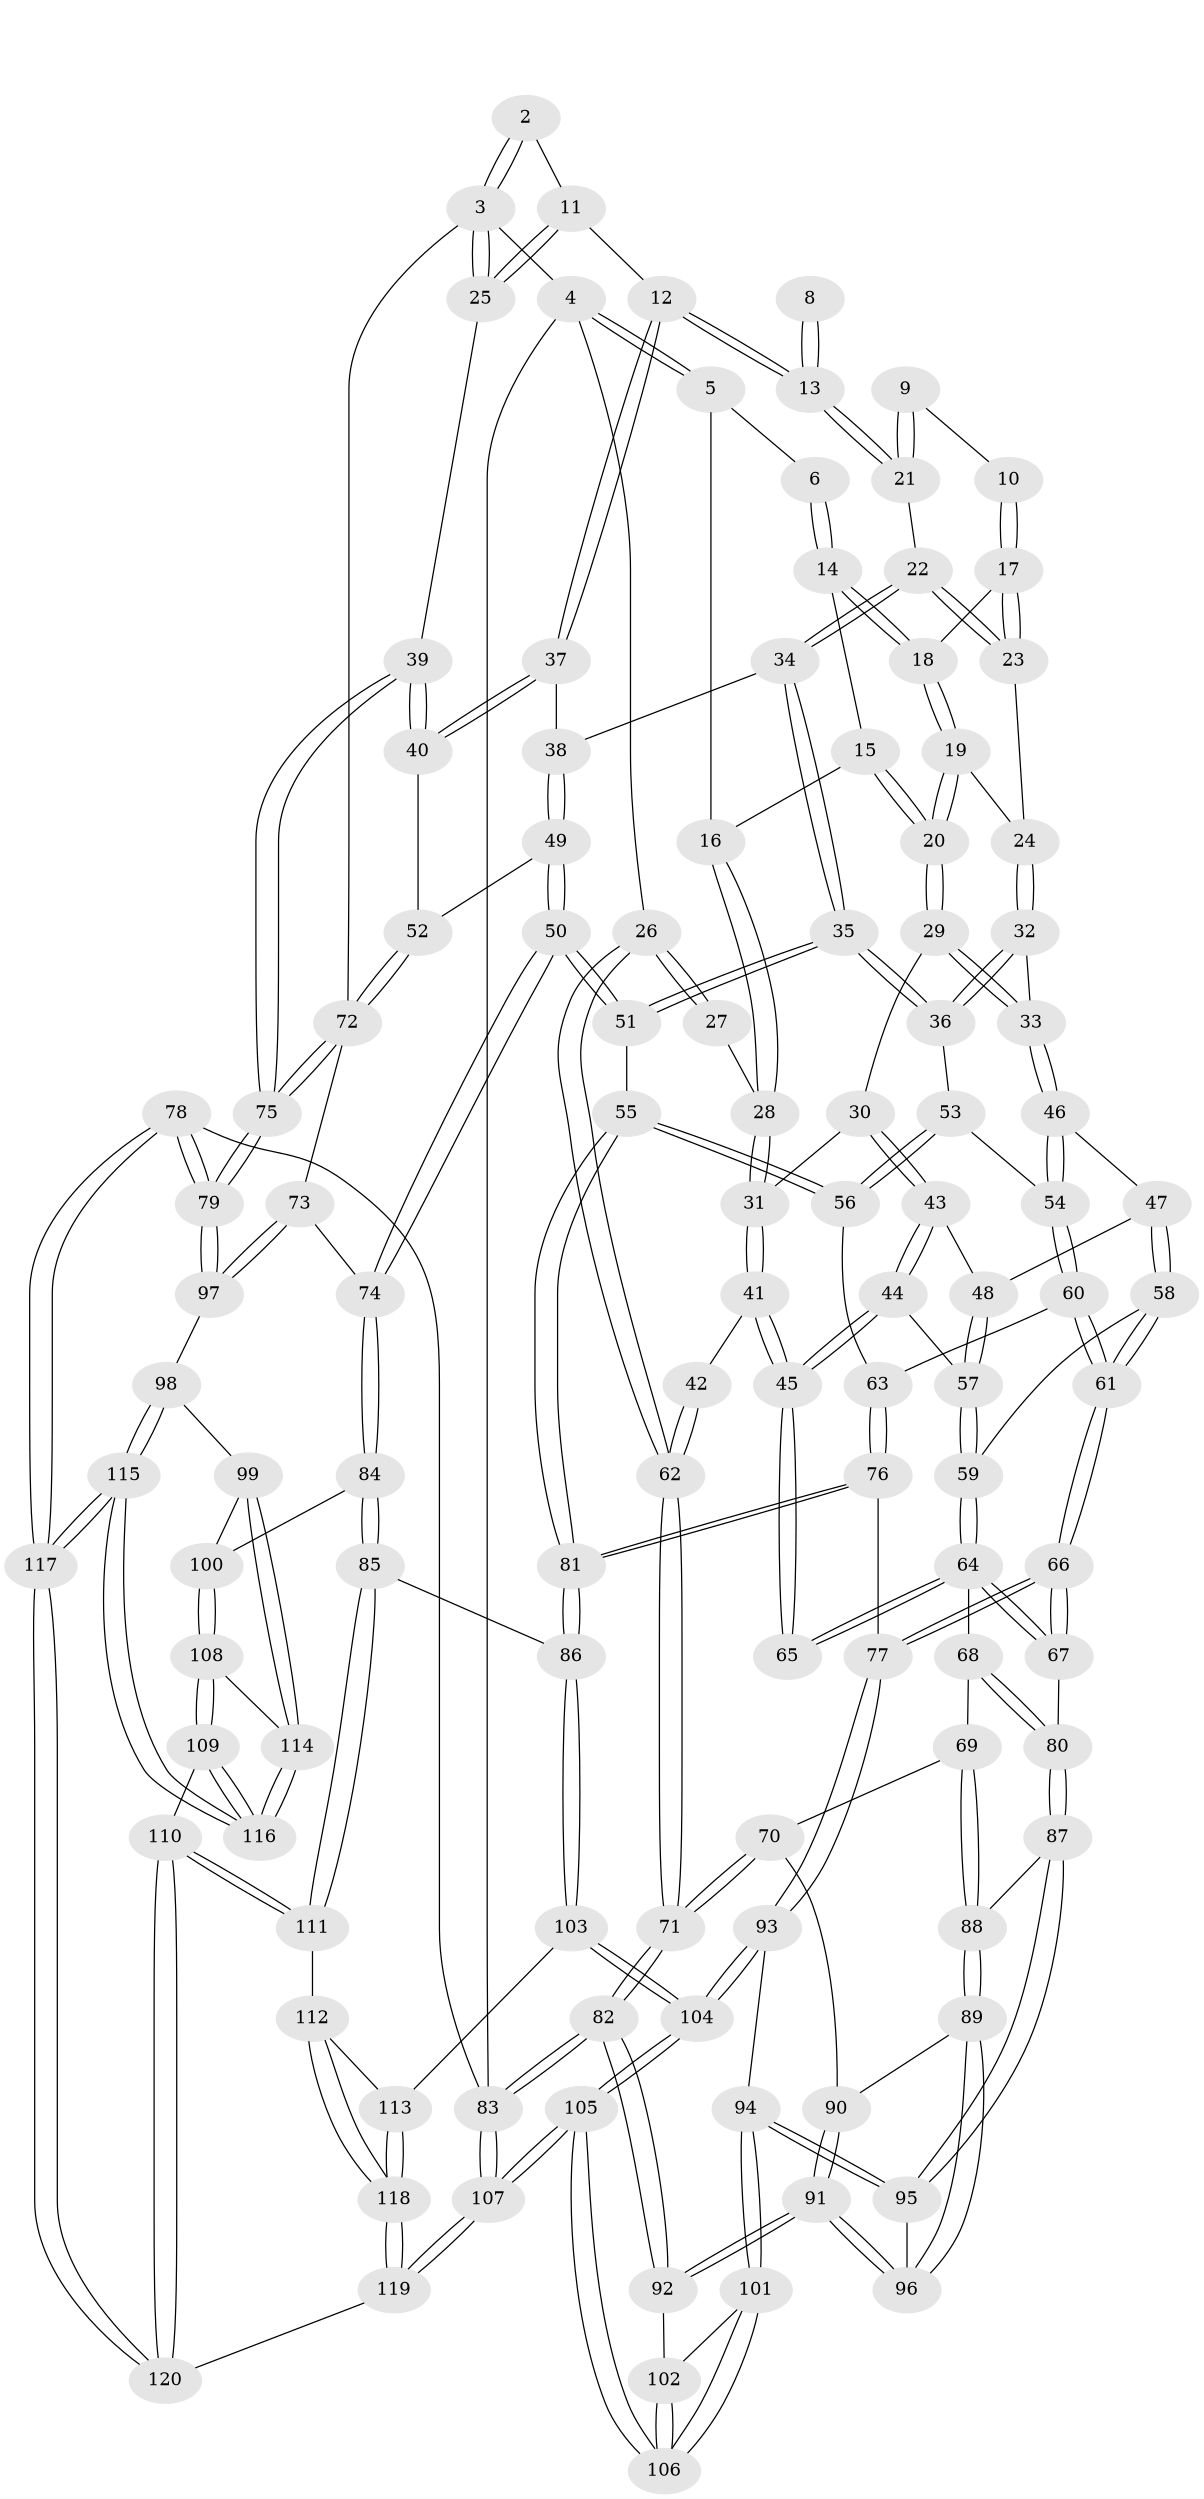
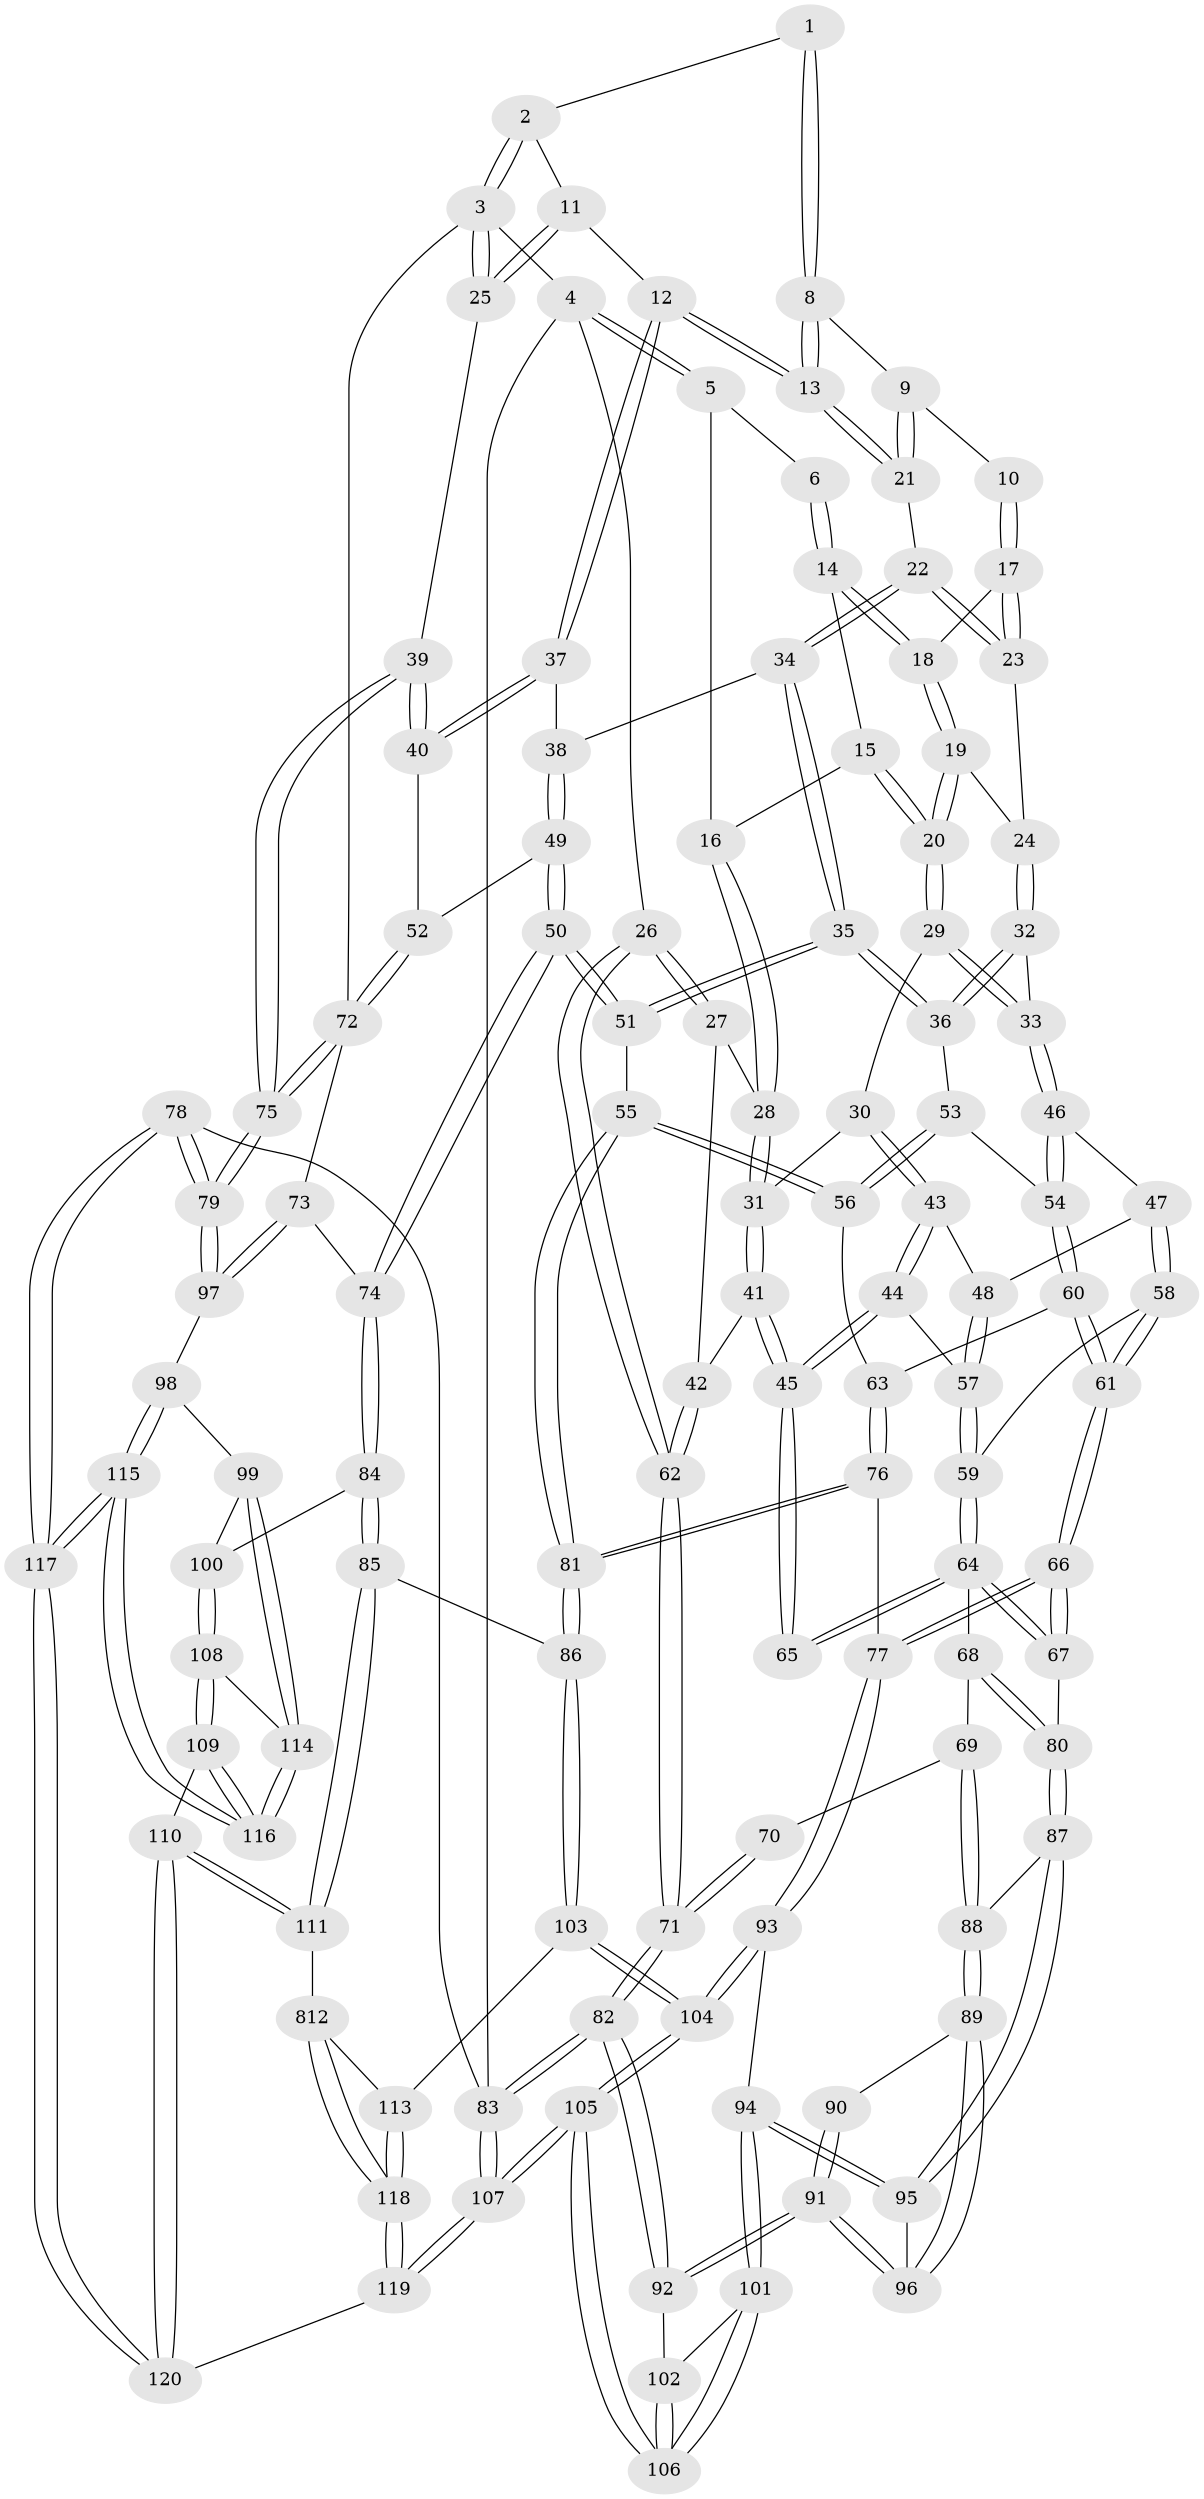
node "1": added
edge "8" -- "9": added
edge "27" -- "42": added
edge "70" -- "90": removed
node "112": label "112" -> "812"
